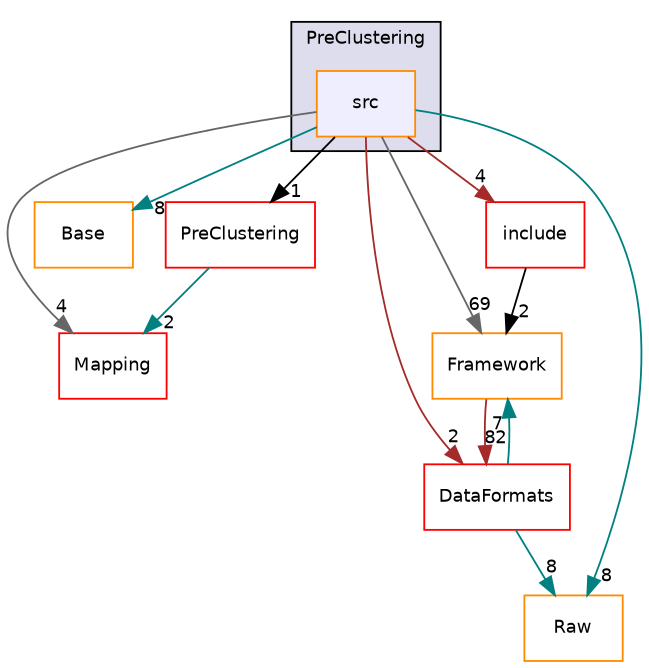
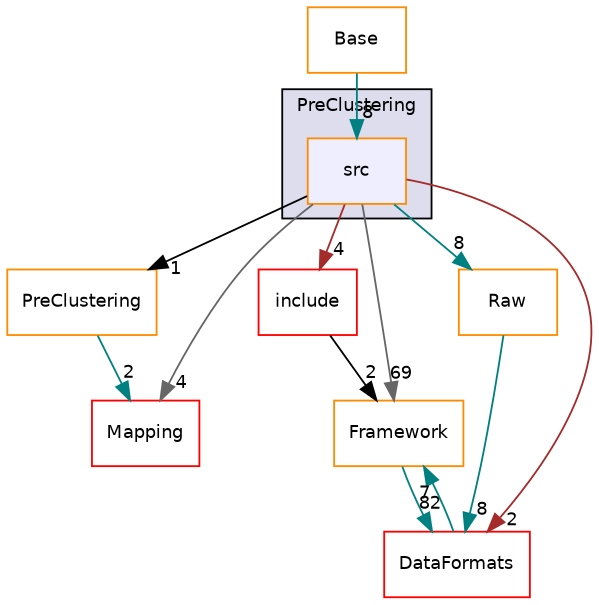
edge "src" -> "Base": reversed
node "PreClustering": color red -> darkorange
edge "Framework" -> "DataFormats": color brown -> teal
edge "DataFormats" -> "Raw": reversed
